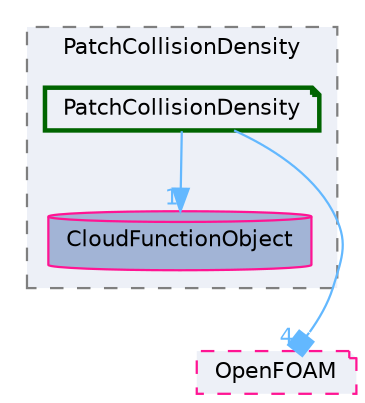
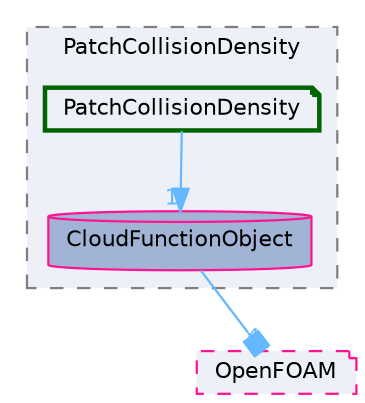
edge "PatchCollisionDensity" -> "OpenFOAM": now "CloudFunctionObject" -> "OpenFOAM"
